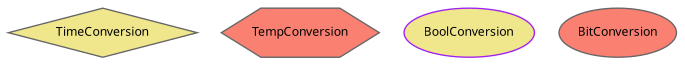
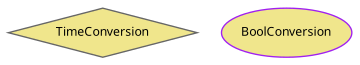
node "TempConversion": removed
node "BitConversion": removed
